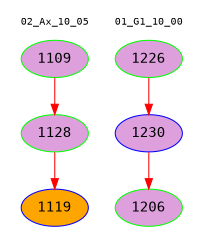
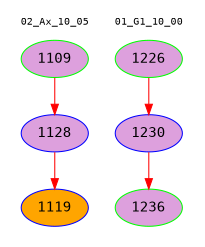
node "1128": color green -> blue
node "1206": label "1206" -> "1236"
